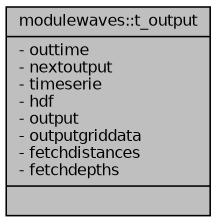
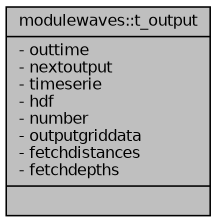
node "modulewaves::t_output": text "- output" -> "- number"
